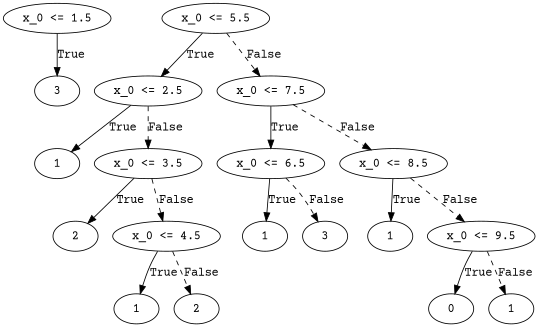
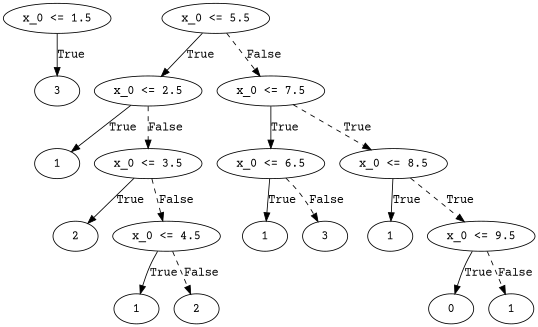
edge "x_0 <= 7.5" -> "x_0 <= 8.5": label "False" -> "True"
edge "x_0 <= 8.5" -> "x_0 <= 9.5": label "False" -> "True"
